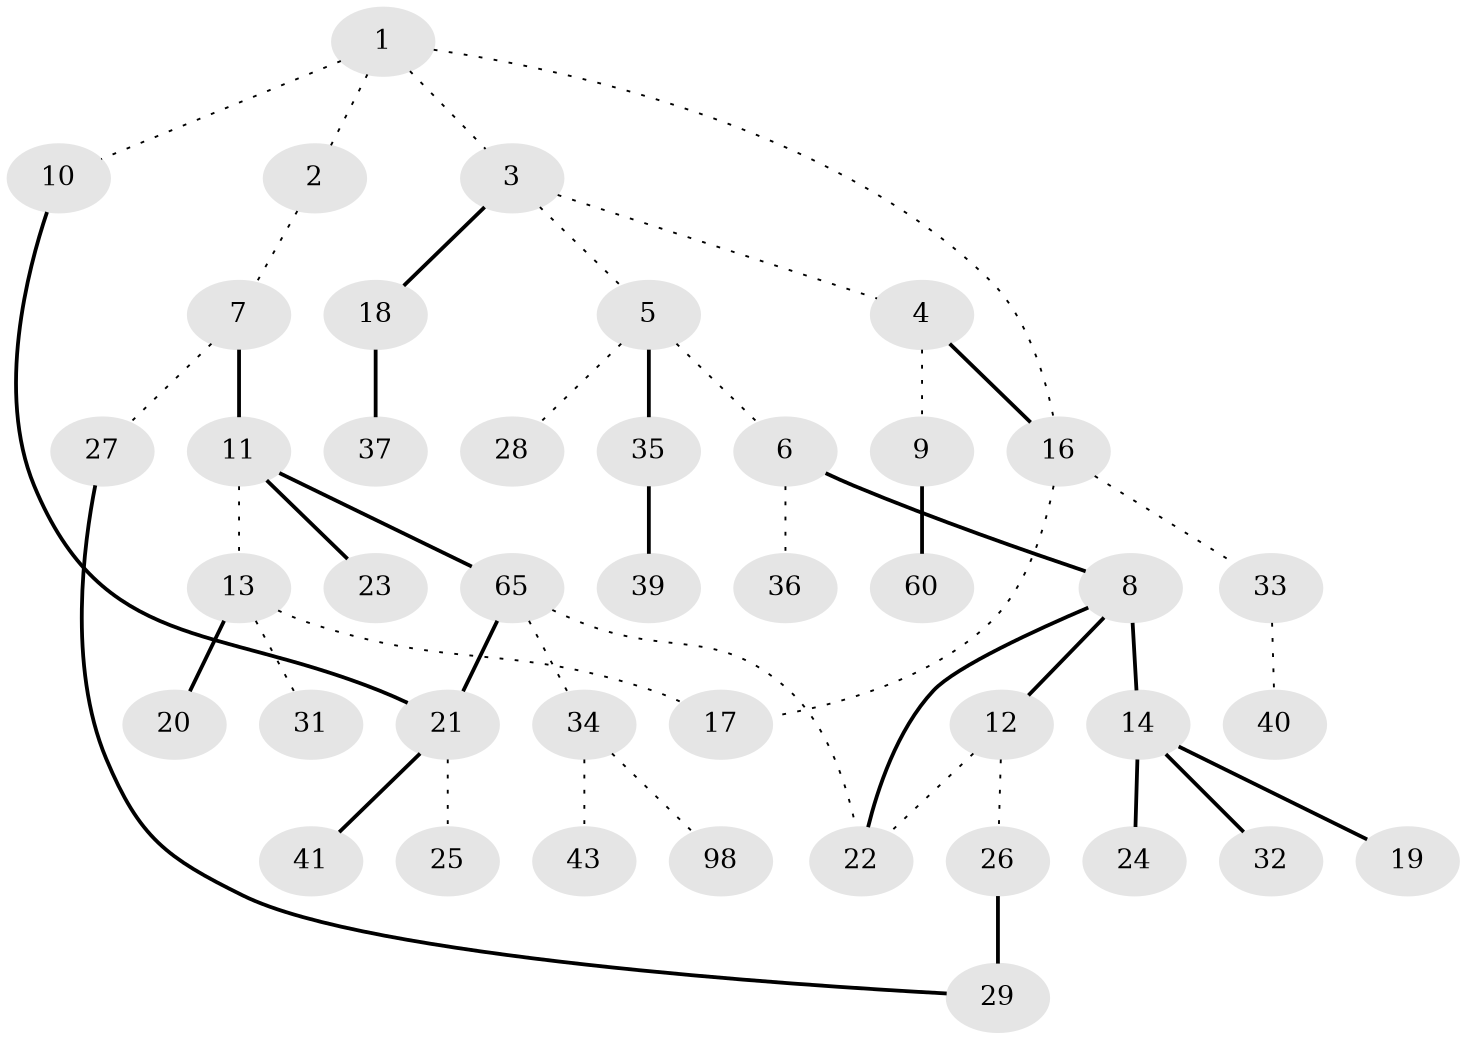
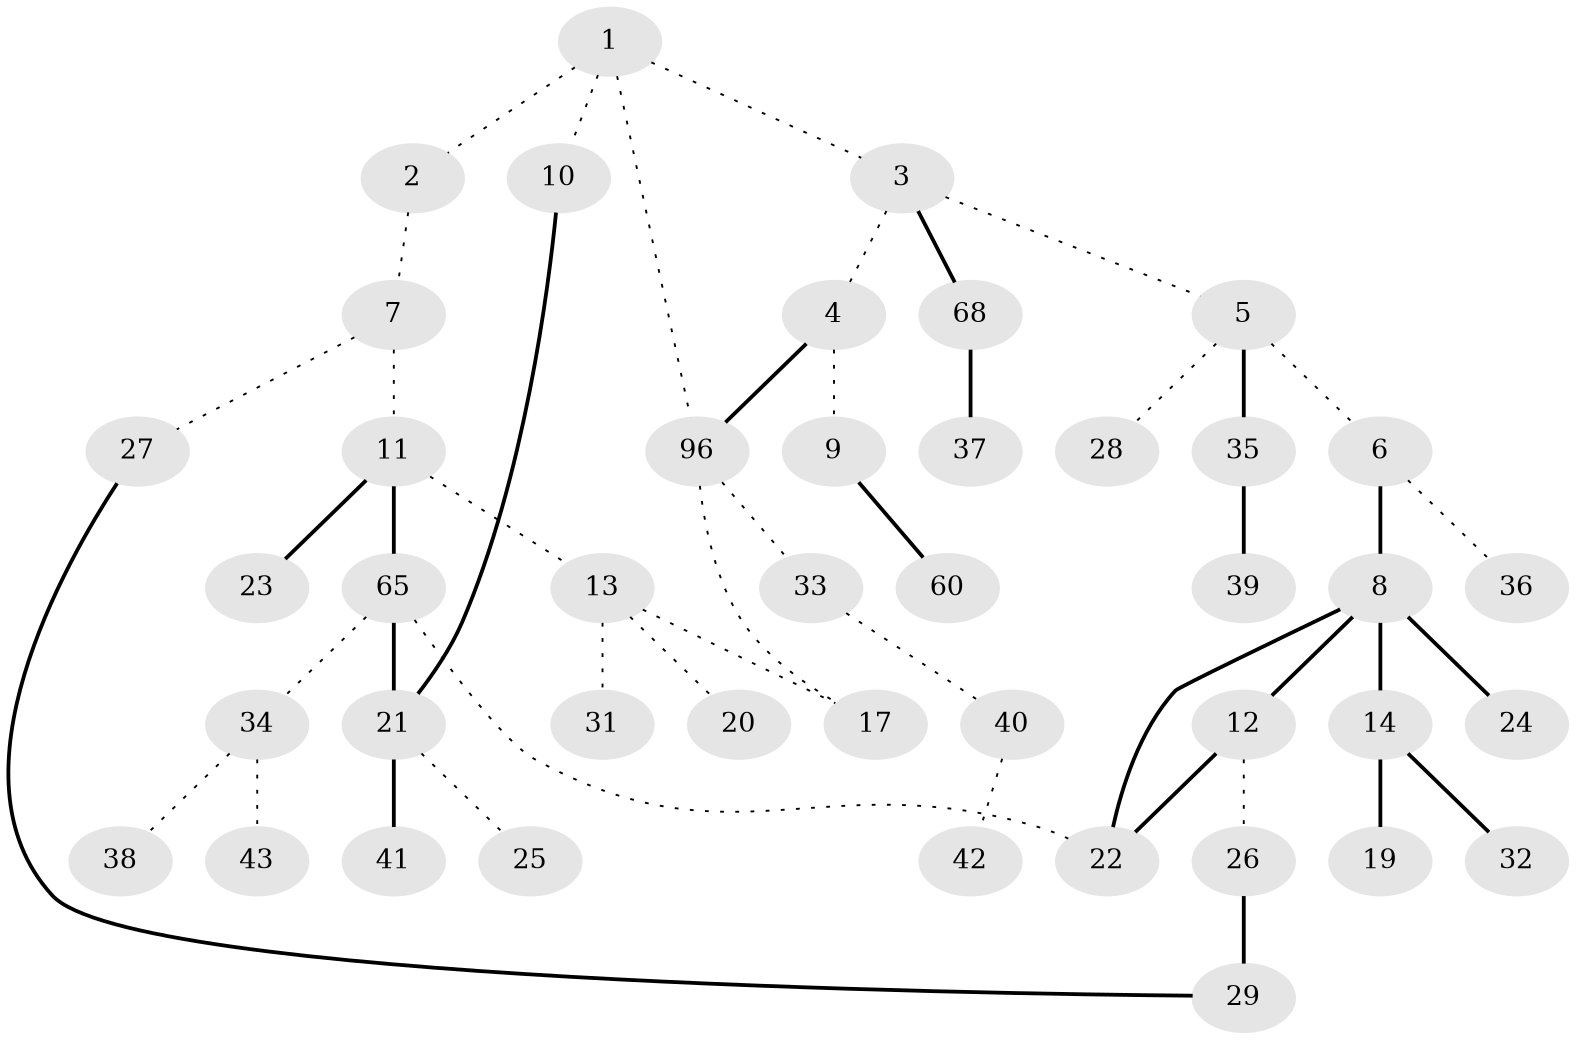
node "18": label "18" -> "68"
edge "7" -- "11": style bold -> dotted
node "16": label "16" -> "96"
edge "13" -- "20": style bold -> dotted
edge "12" -- "22": style dotted -> bold
edge "14" -- "24": now "8" -- "24"
node "98": label "98" -> "38"
node "42": added
